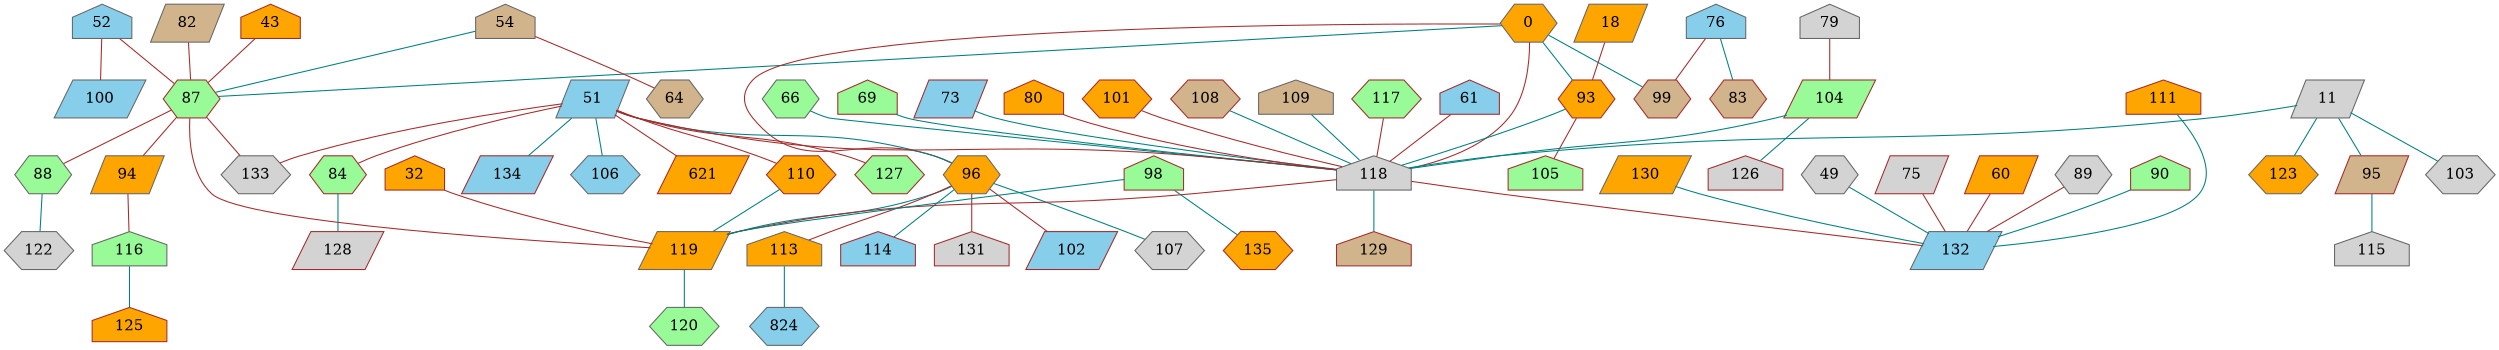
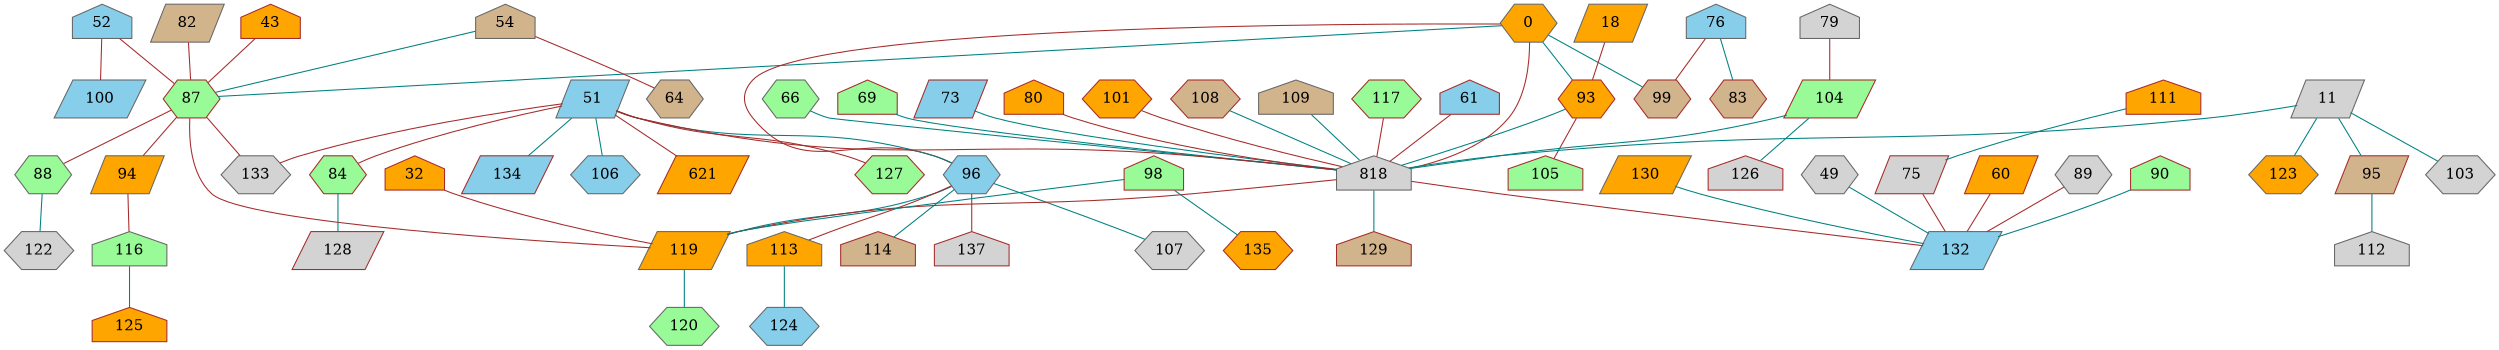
node "110": removed
node "96": fillcolor orange -> skyblue
node "118": label "118" -> "818"
edge "111" -- "132": now "111" -- "75"
node "114": fillcolor skyblue -> tan
node "131": label "131" -> "137"
node "102": removed
node "115": label "115" -> "112"
node "824": label "824" -> "124"
